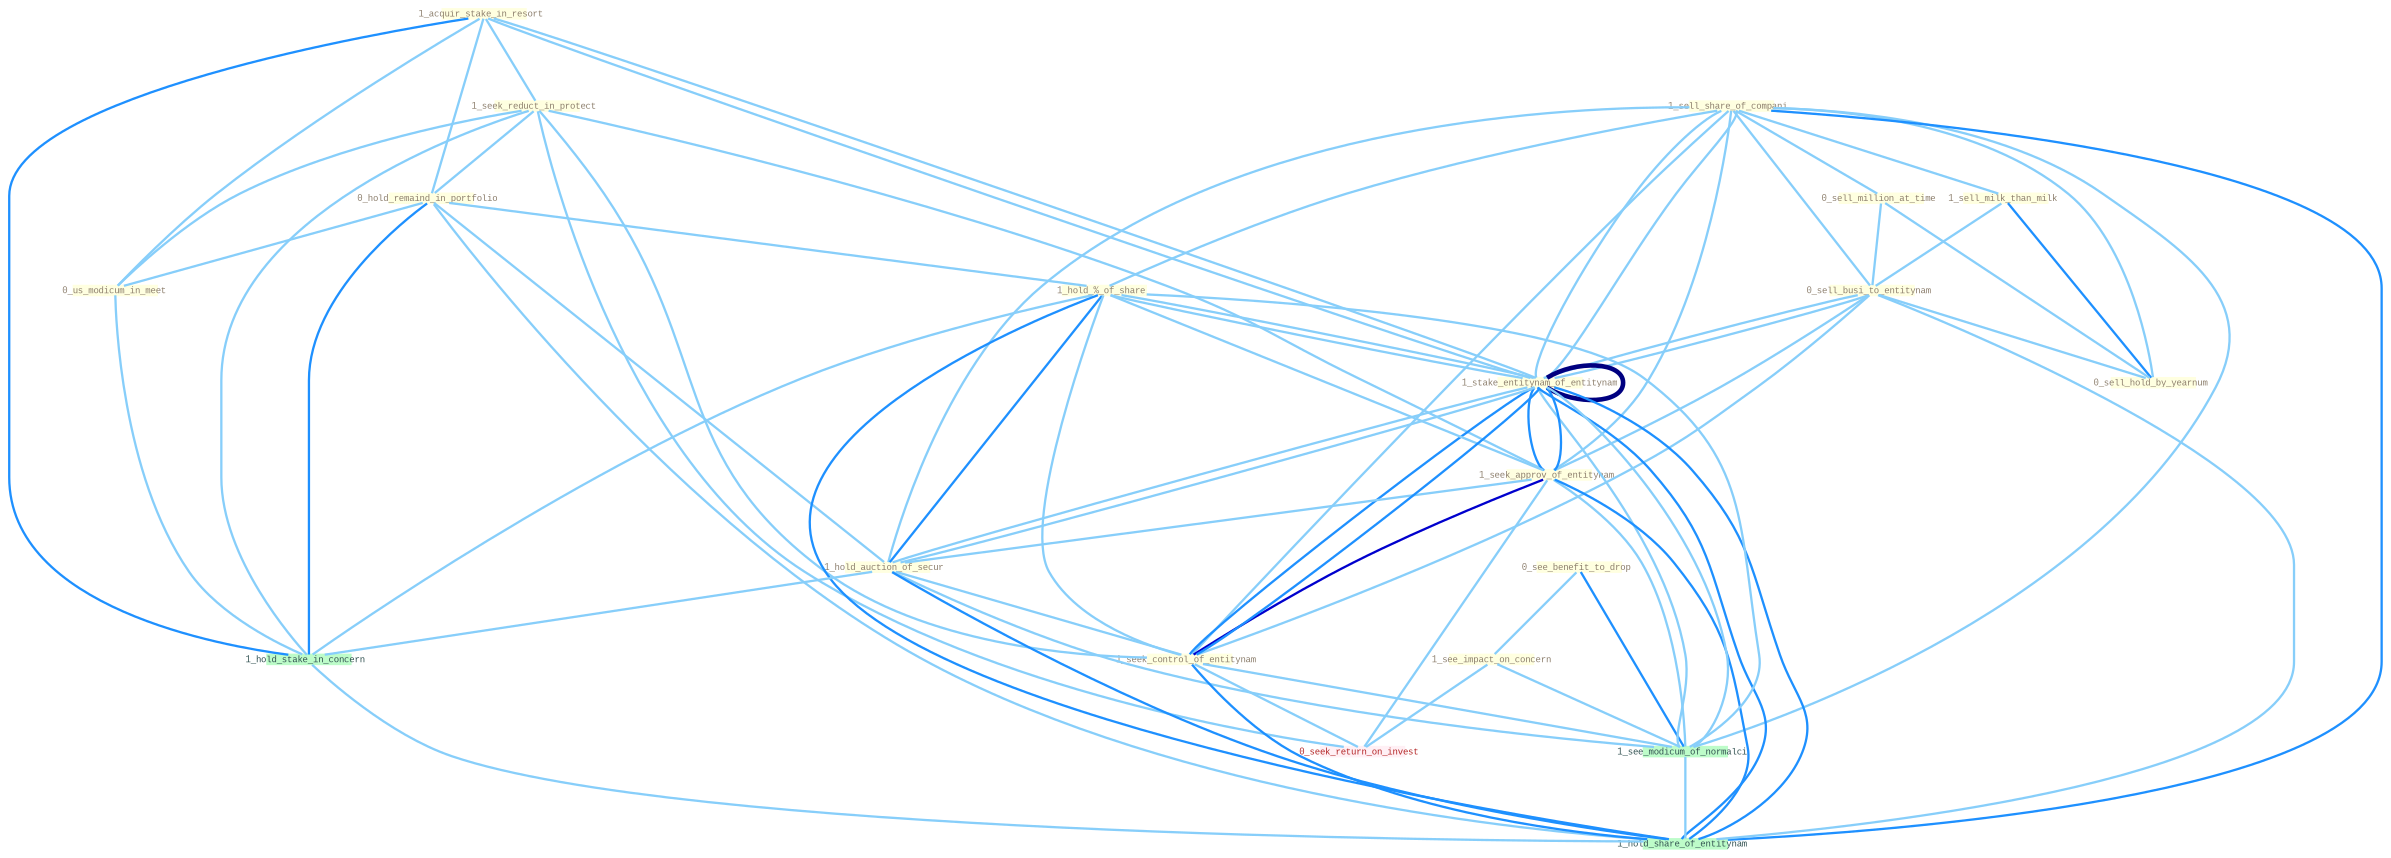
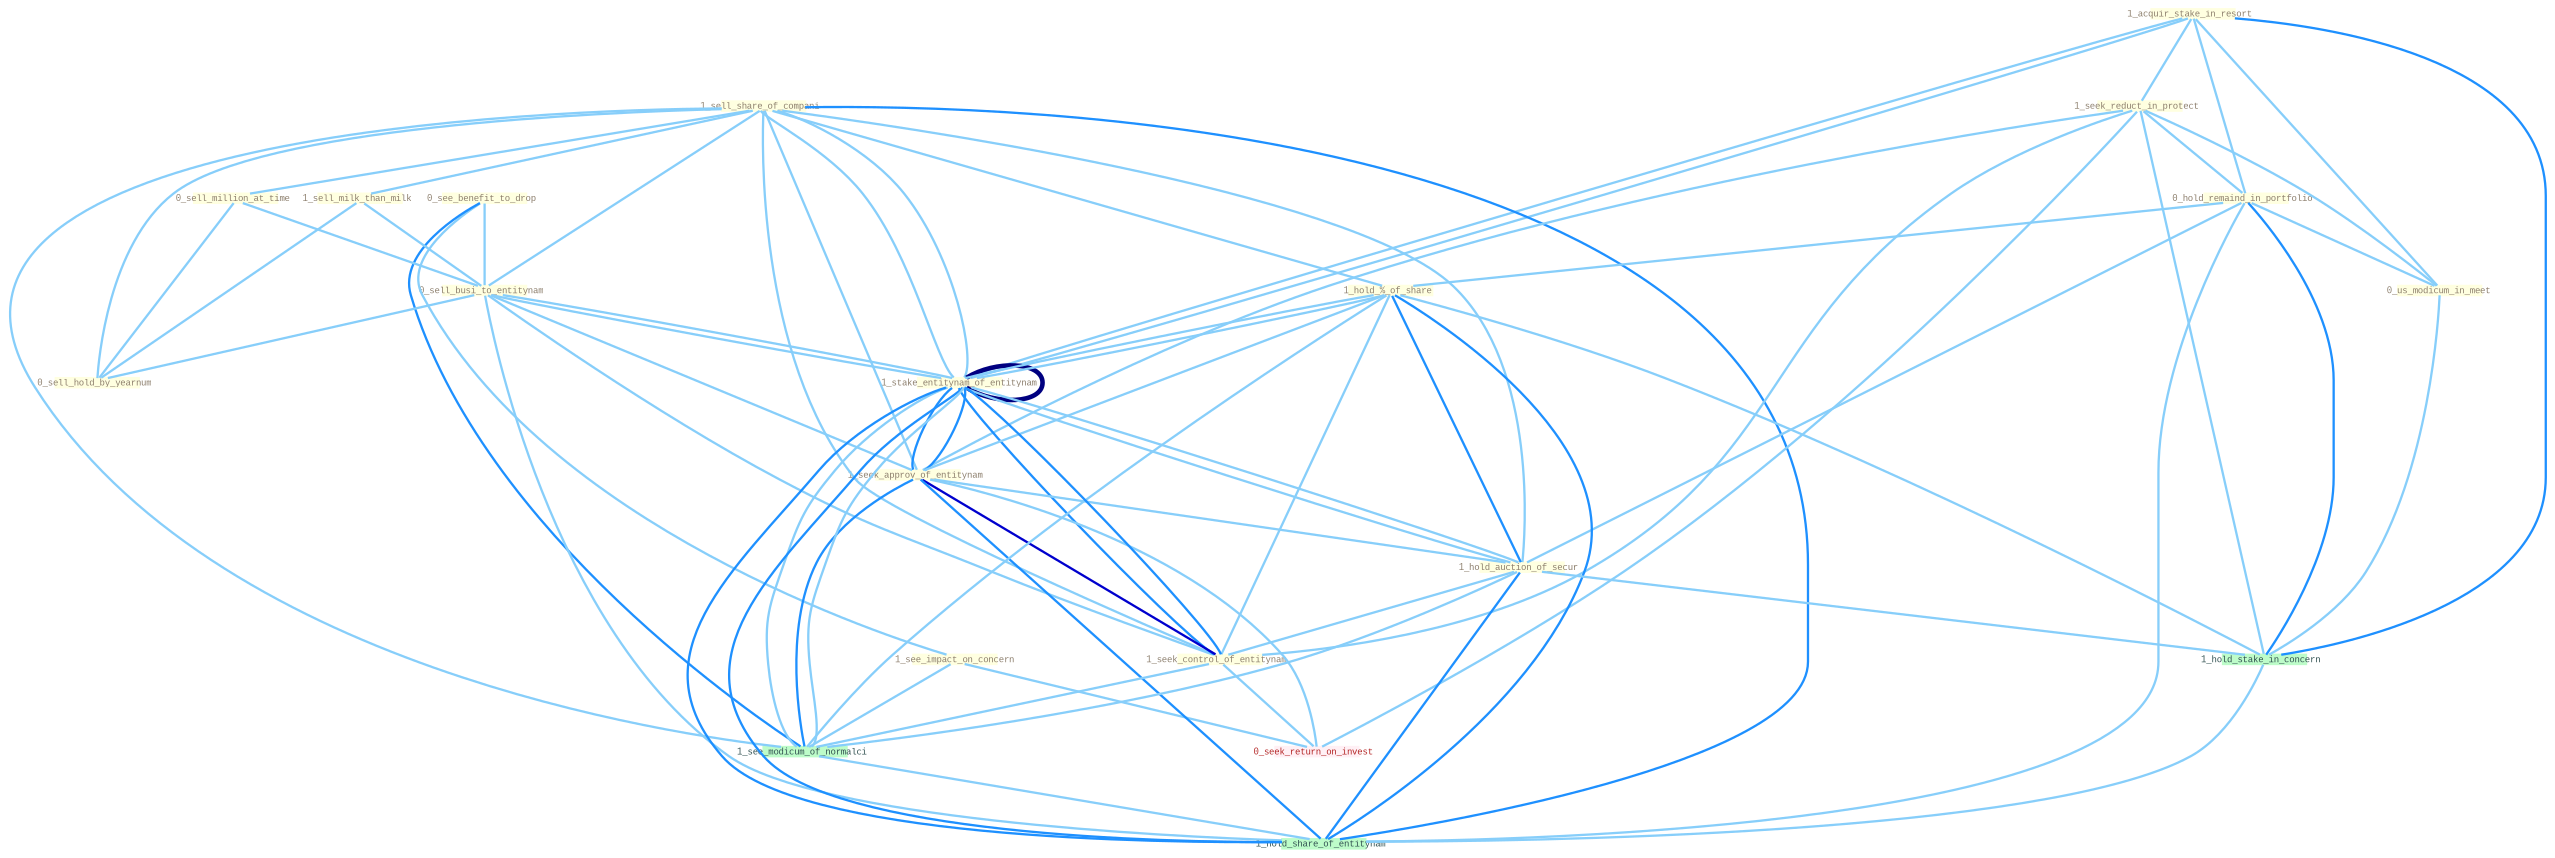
edge "0_see_benefit_to_drop" -- "0_sell_busi_to_entitynam": added
edge "1_sell_milk_than_milk" -- "0_sell_hold_by_yearnum": color #1e90ff -> #87cefa
edge "1_seek_approv_of_entitynam" -- "1_see_modicum_of_normalci": color #87cefa -> #1e90ff
edge "1_seek_control_of_entitynam" -- "1_hold_share_of_entitynam": removed
